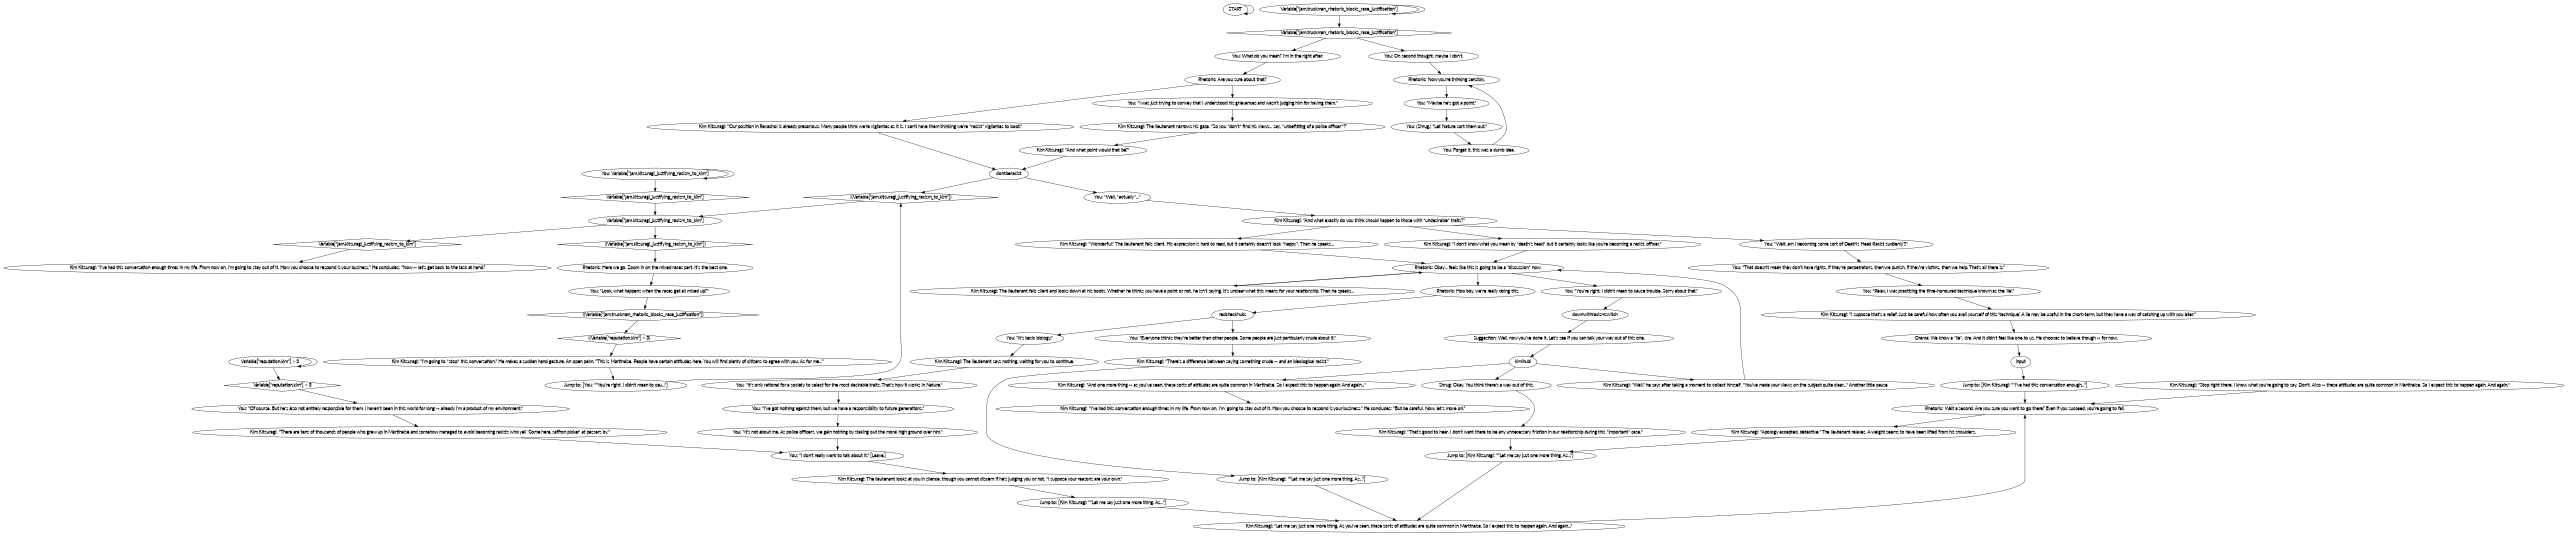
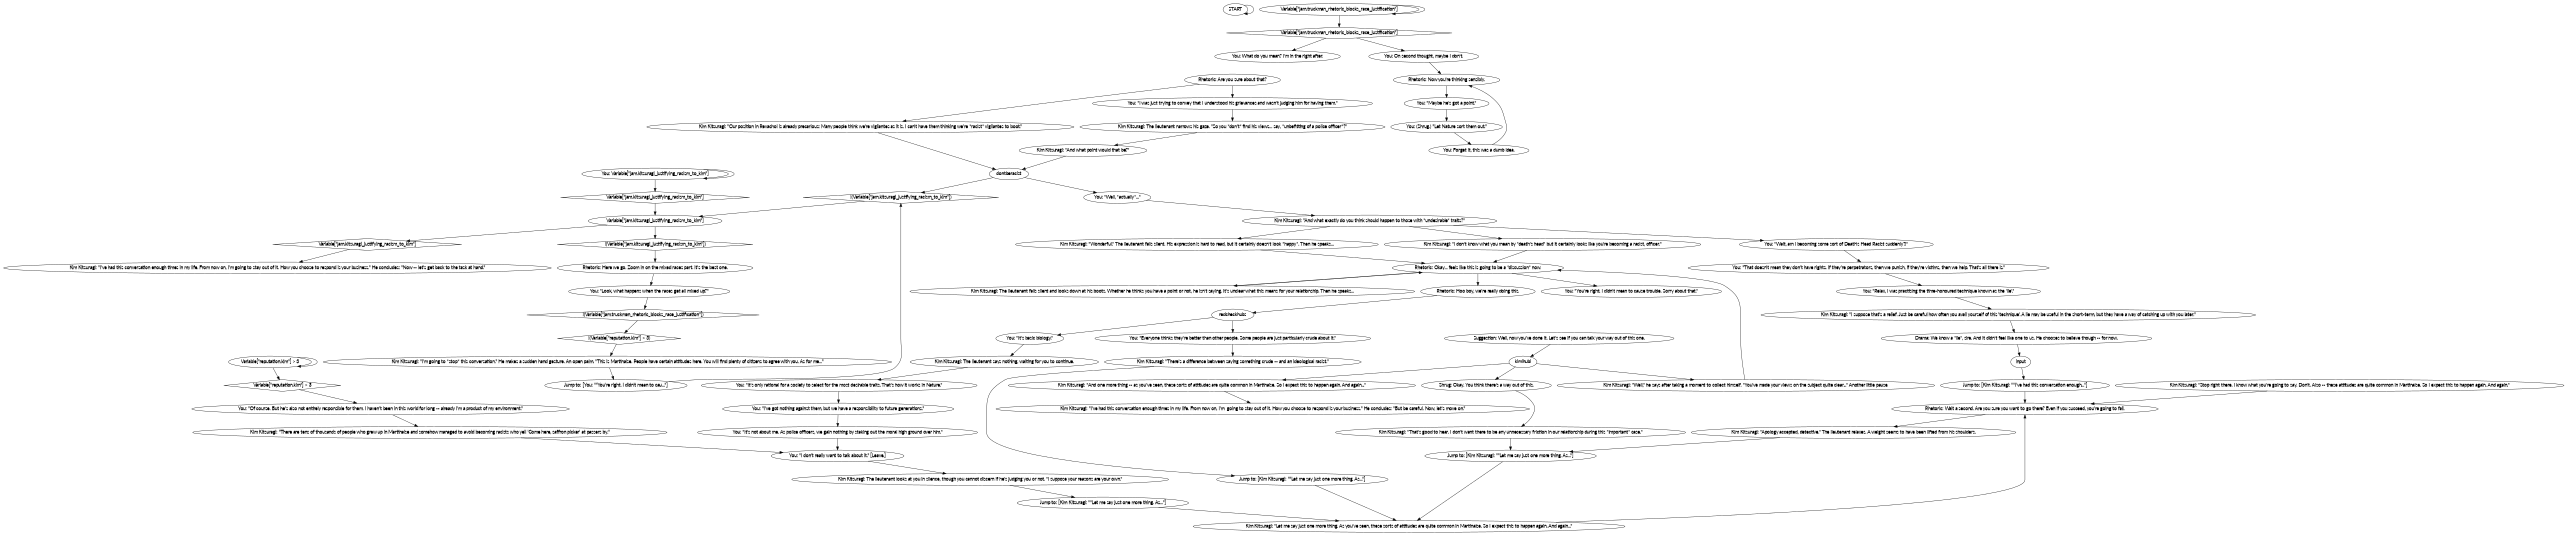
edge "You: What do you mean? I'm in the right after." -> "Rhetoric: Are you sure about that?": removed
node "downwithracismswitch": removed
